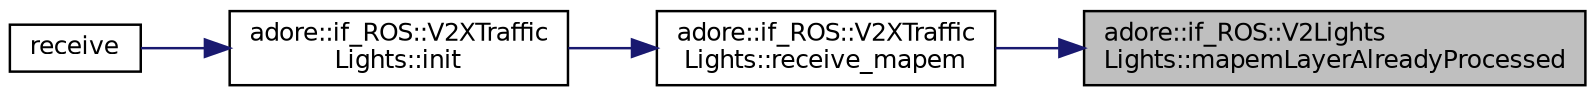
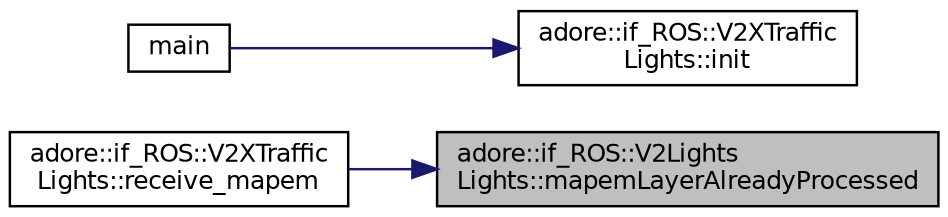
node "receive": label "receive" -> "main"
edge "adore::if_ROS::V2XTraffic Lights::init" -> "adore::if_ROS::V2XTraffic Lights::receive_mapem": removed
